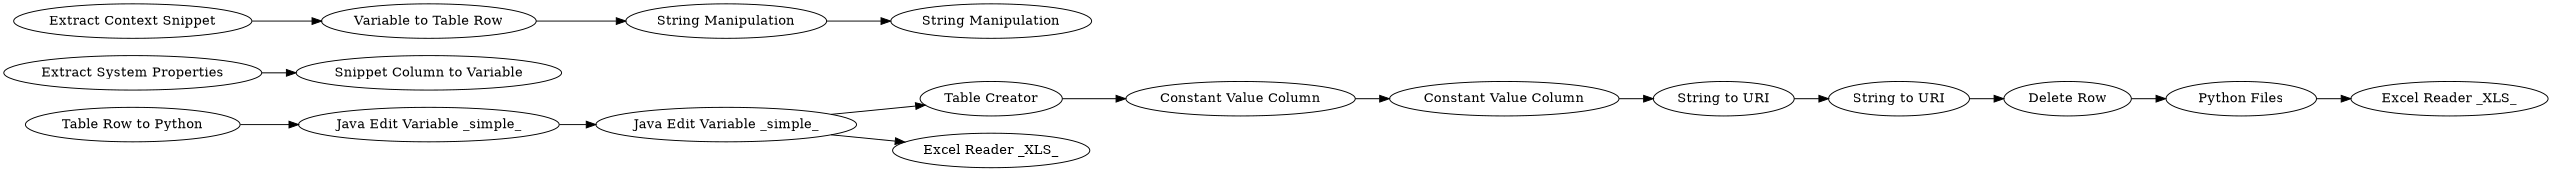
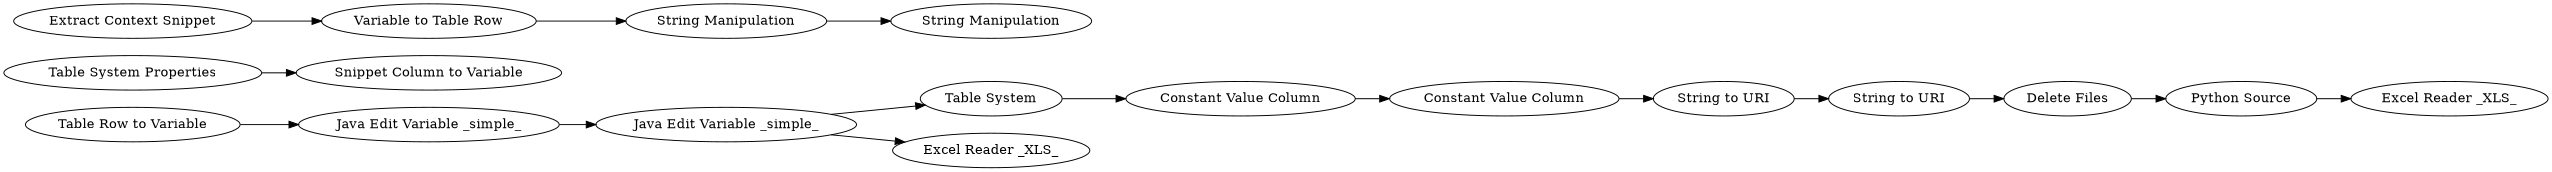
node "Extract System Properties": label "Extract System Properties" -> "Table System Properties"
node "Table Creator": label "Table Creator" -> "Table System"
node "Delete Row": label "Delete Row" -> "Delete Files"
node "Python Files": label "Python Files" -> "Python Source"
node "Table Row to Python": label "Table Row to Python" -> "Table Row to Variable"
